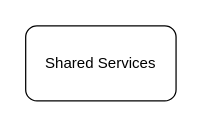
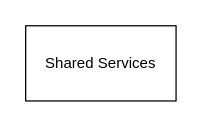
node "Shared Services": shape rounded rectangle -> rectangle
